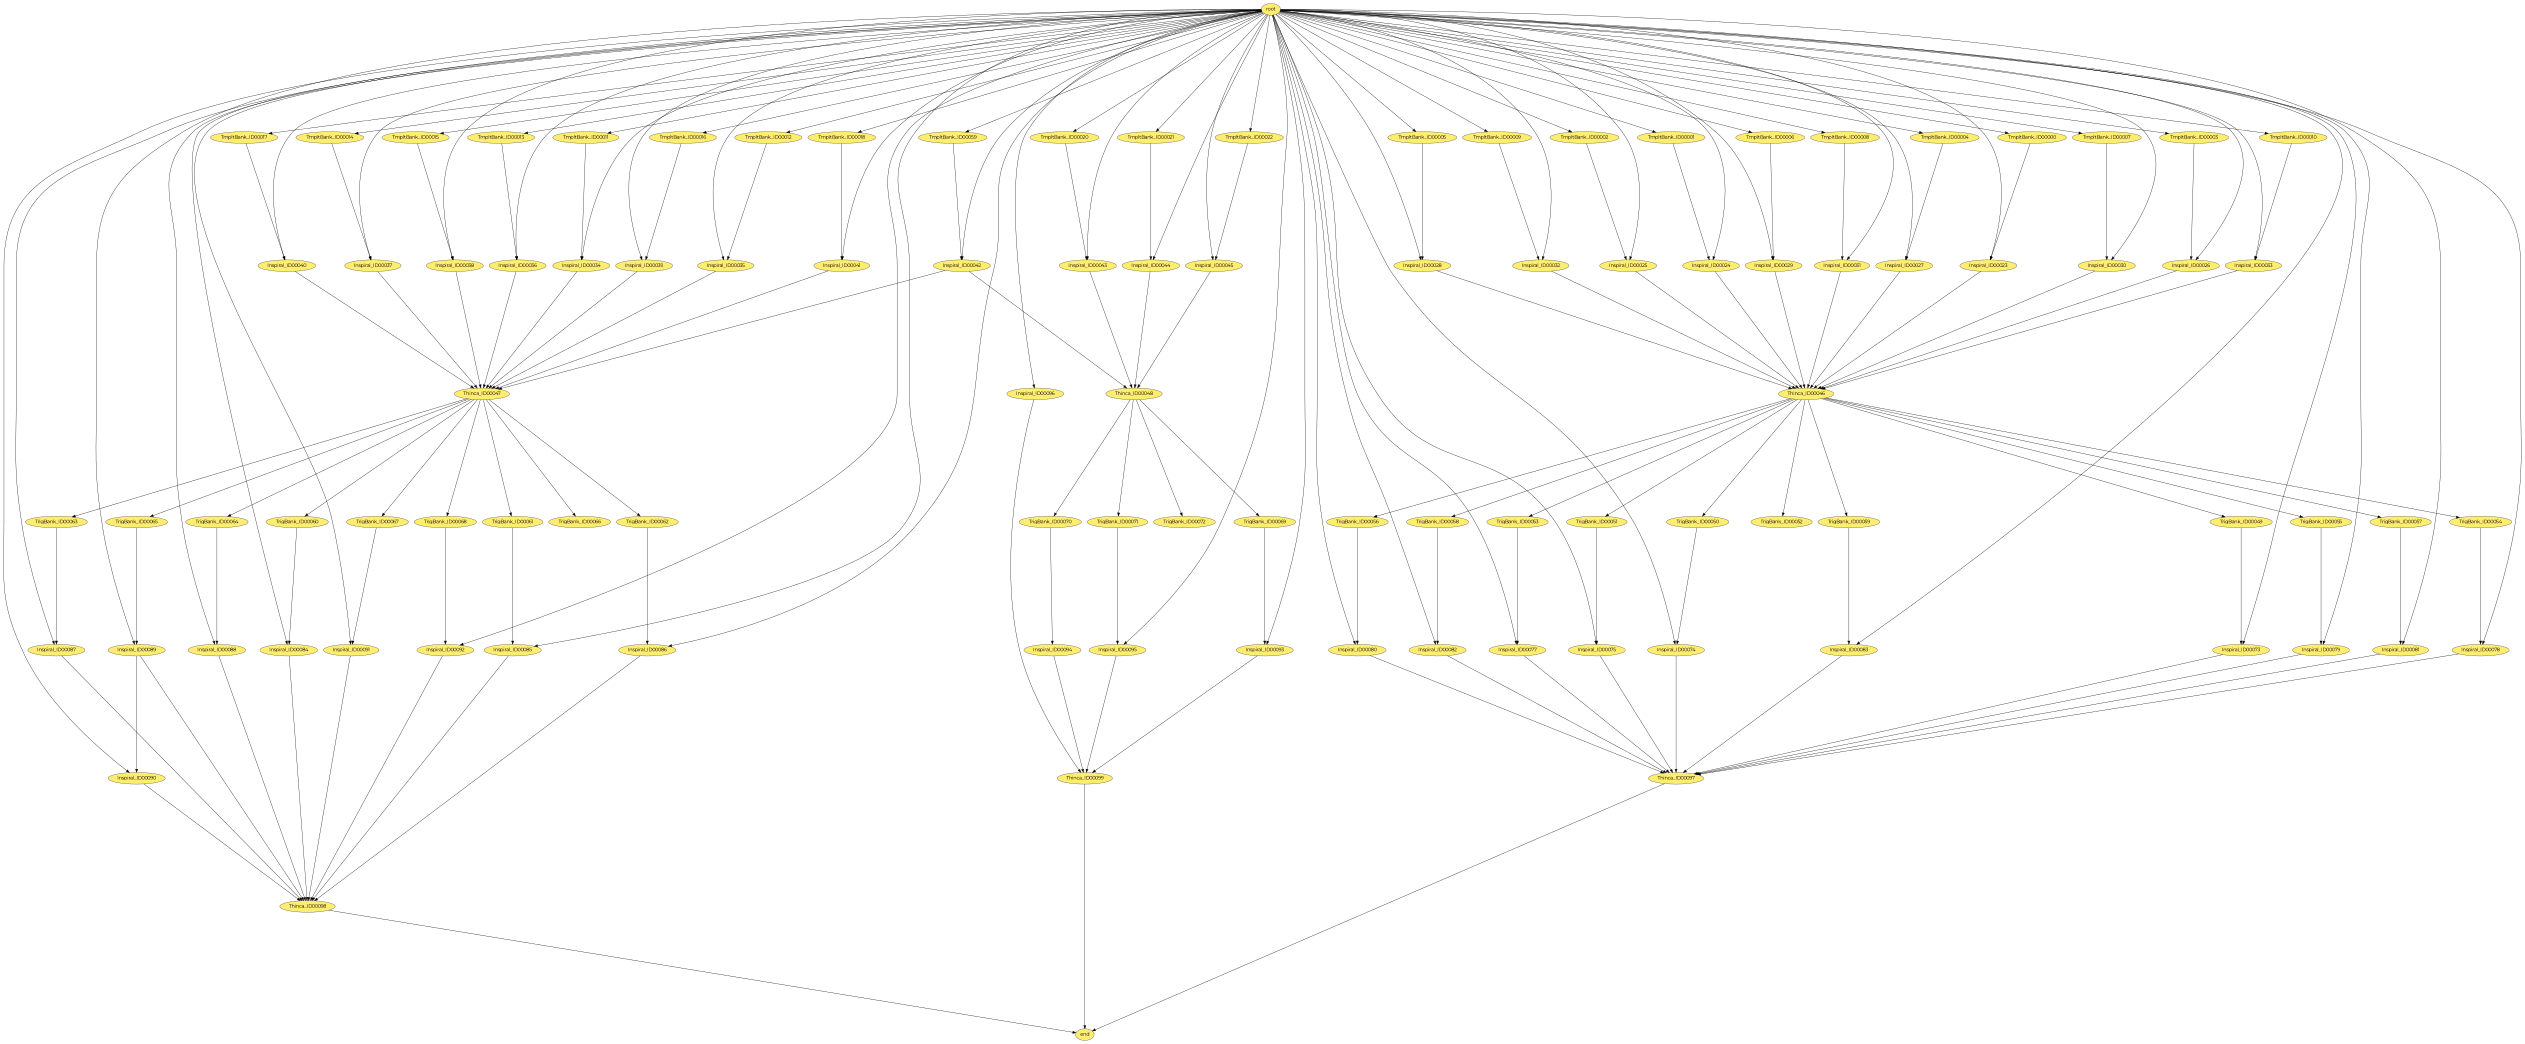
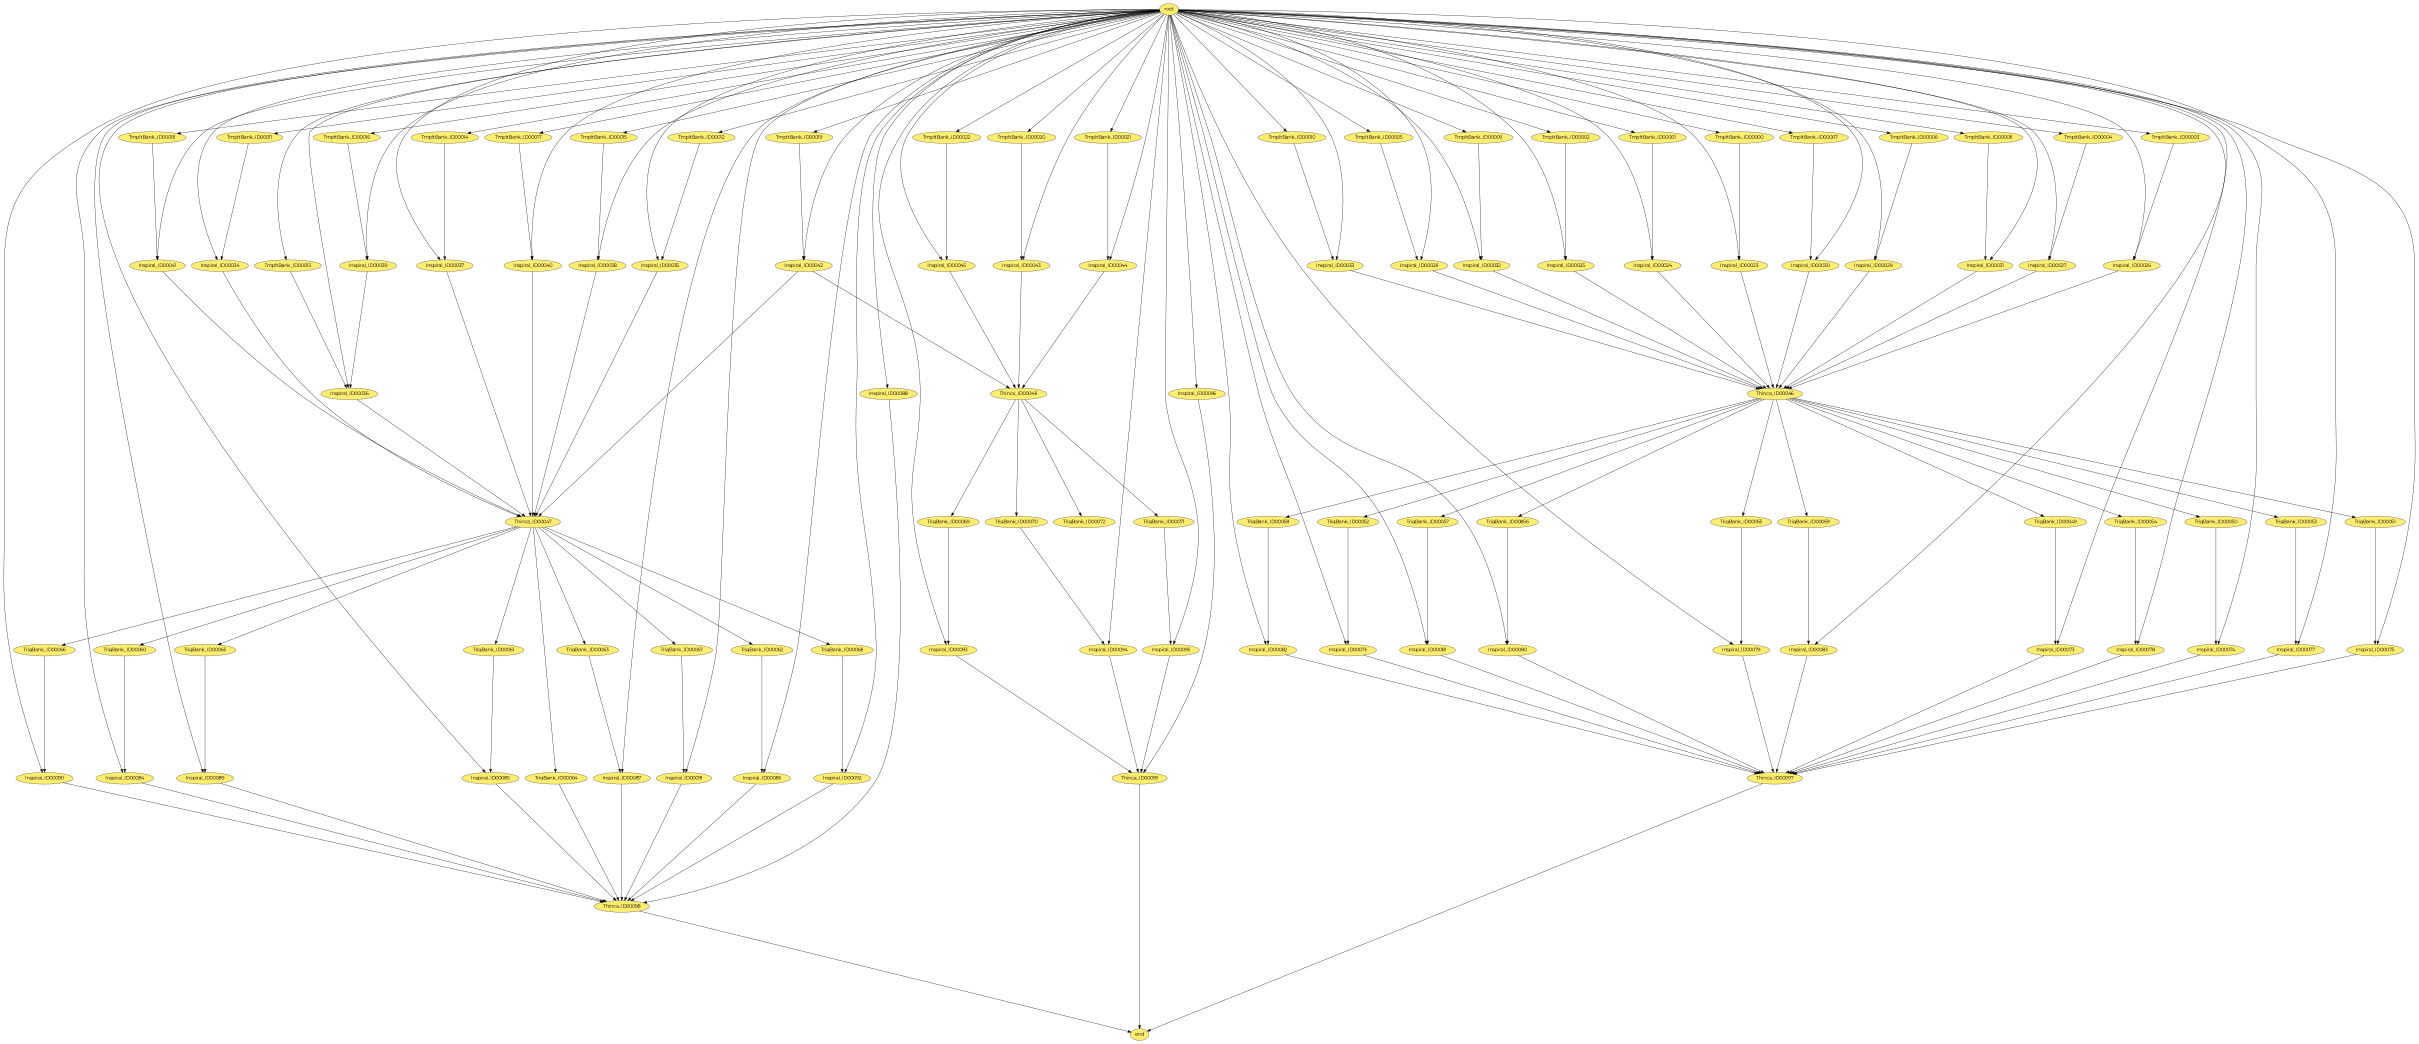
node "TmpltBank_ID00059": label "TmpltBank_ID00059" -> "TmpltBank_ID00019"
edge "root" -> "Inspiral_ID00094": added
edge "Inspiral_ID00039" -> "Thinca_ID00047": now "Inspiral_ID00039" -> "Inspiral_ID00036"
node "TrigBank_ID00056": label "TrigBank_ID00056" -> "TrigBank_ID00856"
edge "TrigBank_ID00064" -> "Inspiral_ID00088": now "TrigBank_ID00064" -> "Thinca_ID00098"
node "Inspiral_ID00076": added
edge "Inspiral_ID00089" -> "Inspiral_ID00090": now "TrigBank_ID00066" -> "Inspiral_ID00090"
